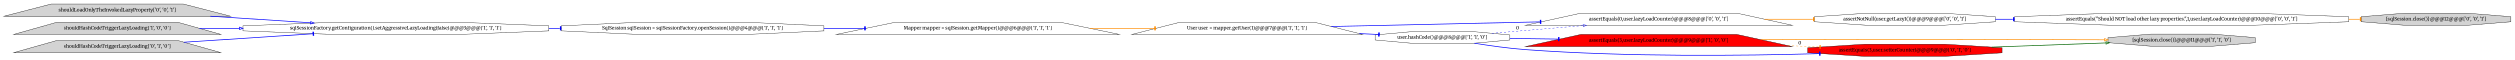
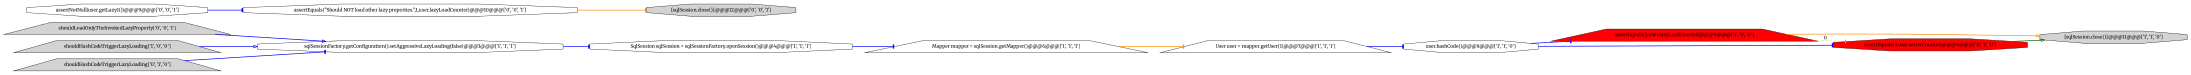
node "assertEquals(0,user.lazyLoadCounter)@@@8@@@['0', '0', '1']": removed
